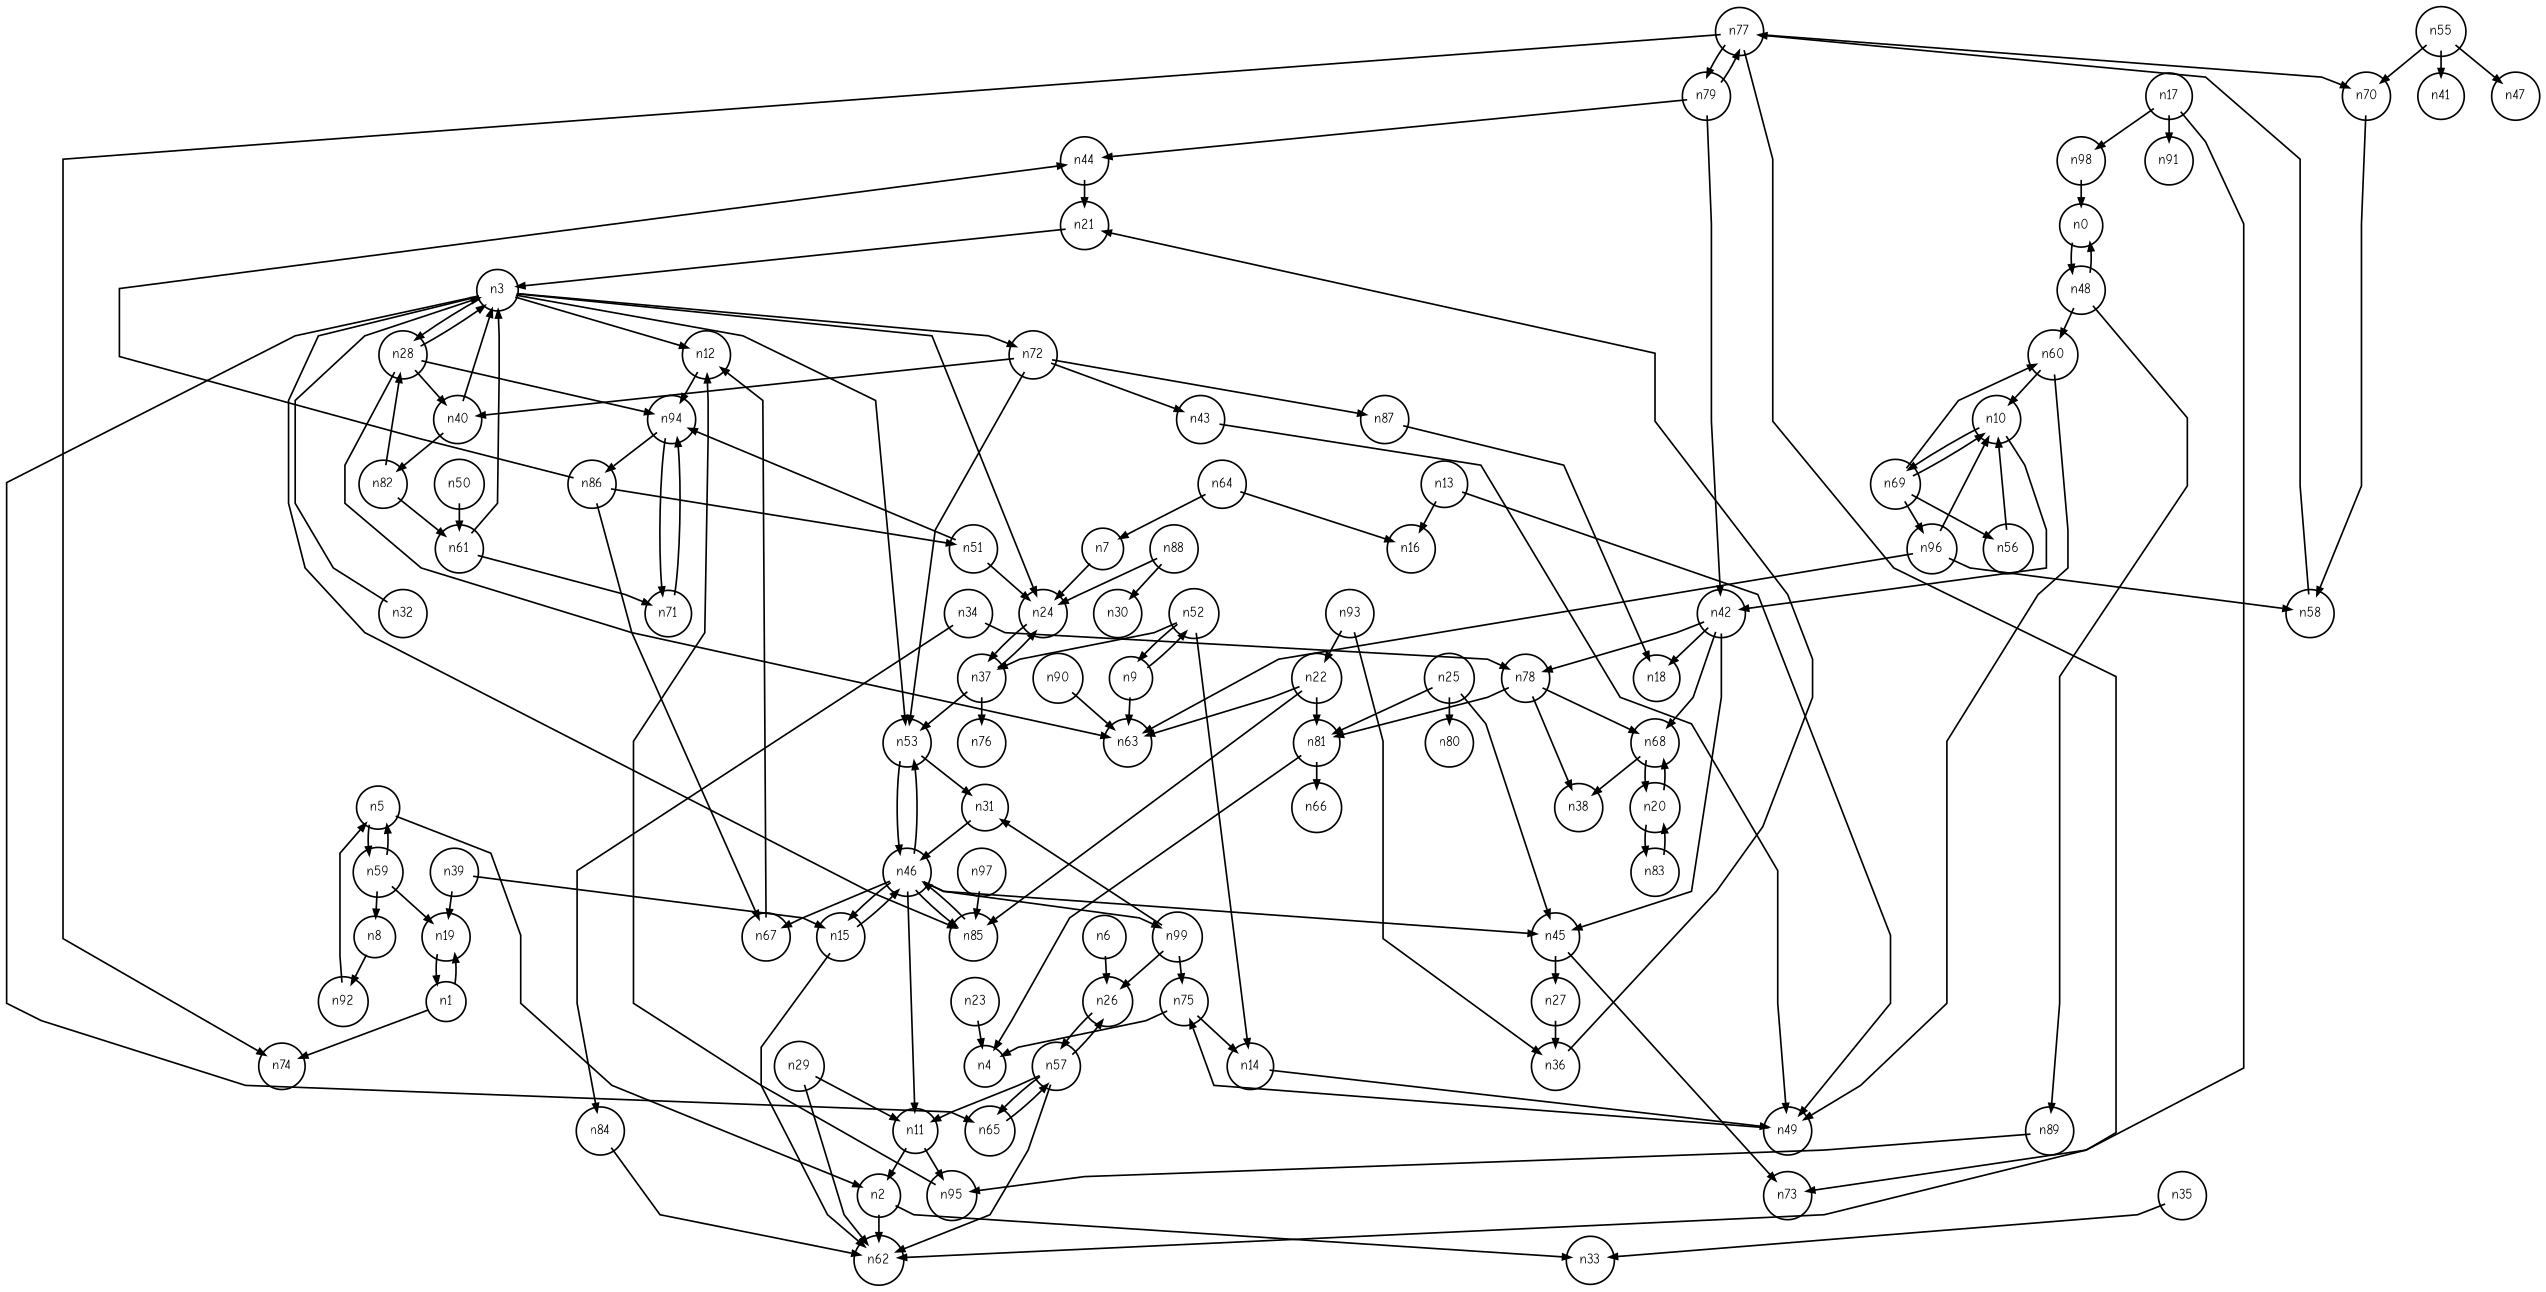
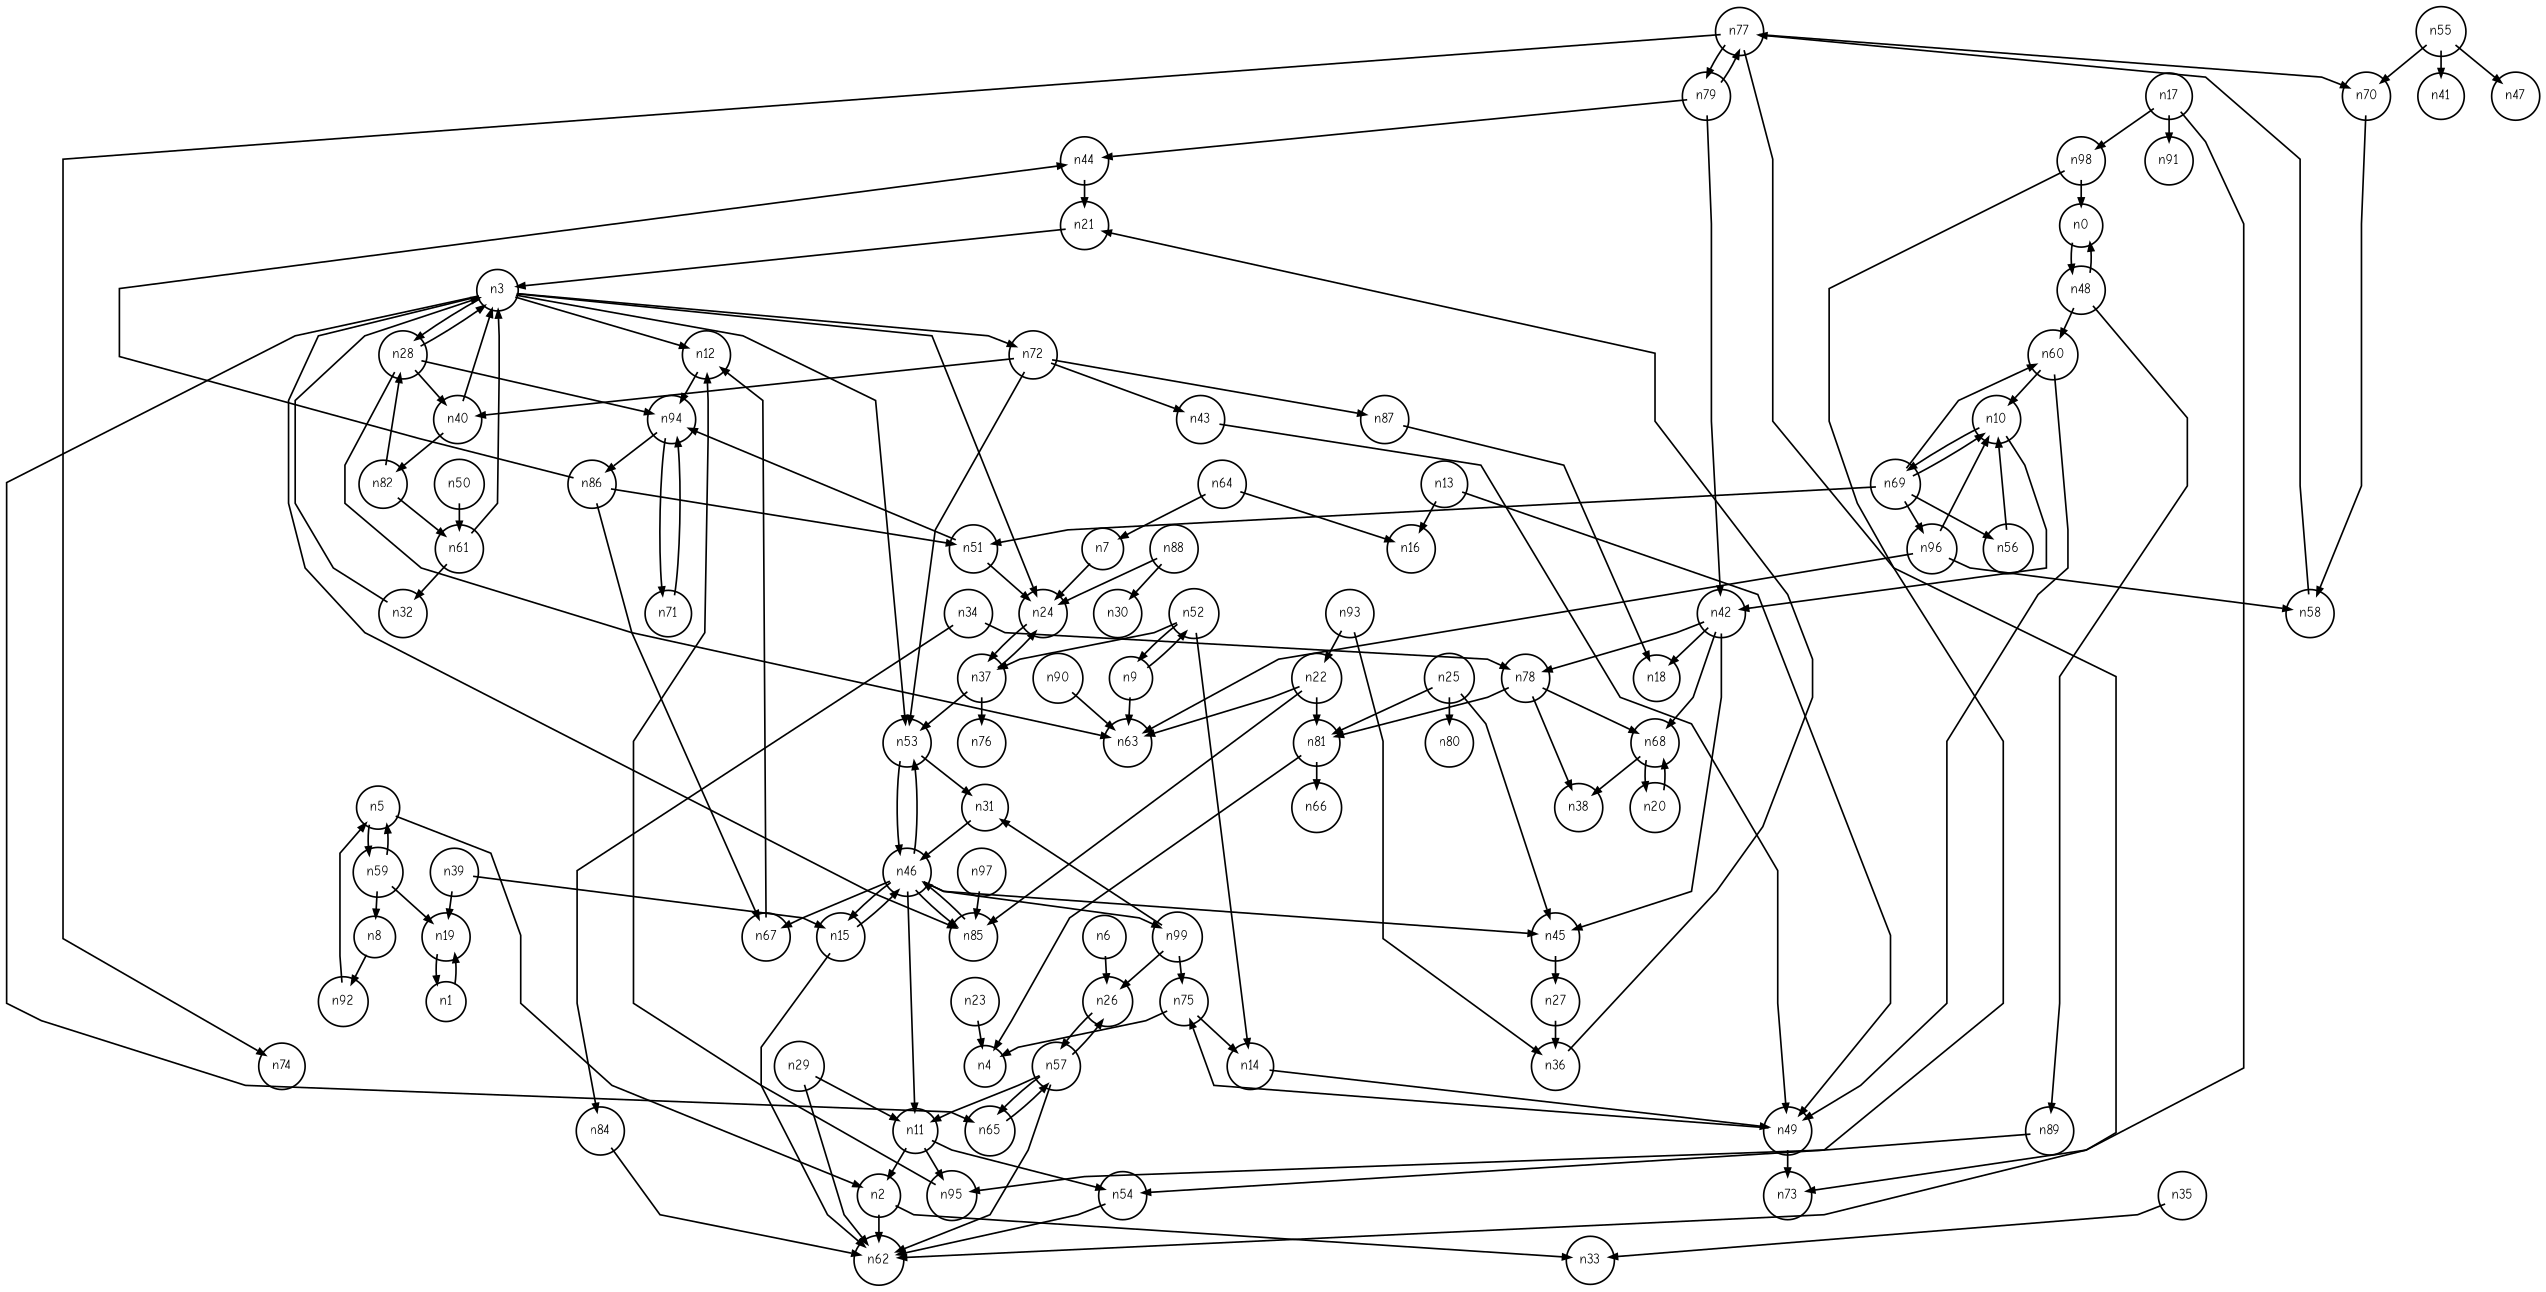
edge "n69" -> "n51": added
edge "n61" -> "n71": now "n61" -> "n32"
node "n83": removed
edge "n1" -> "n74": removed
edge "n45" -> "n73": now "n49" -> "n73"
node "n54": added
